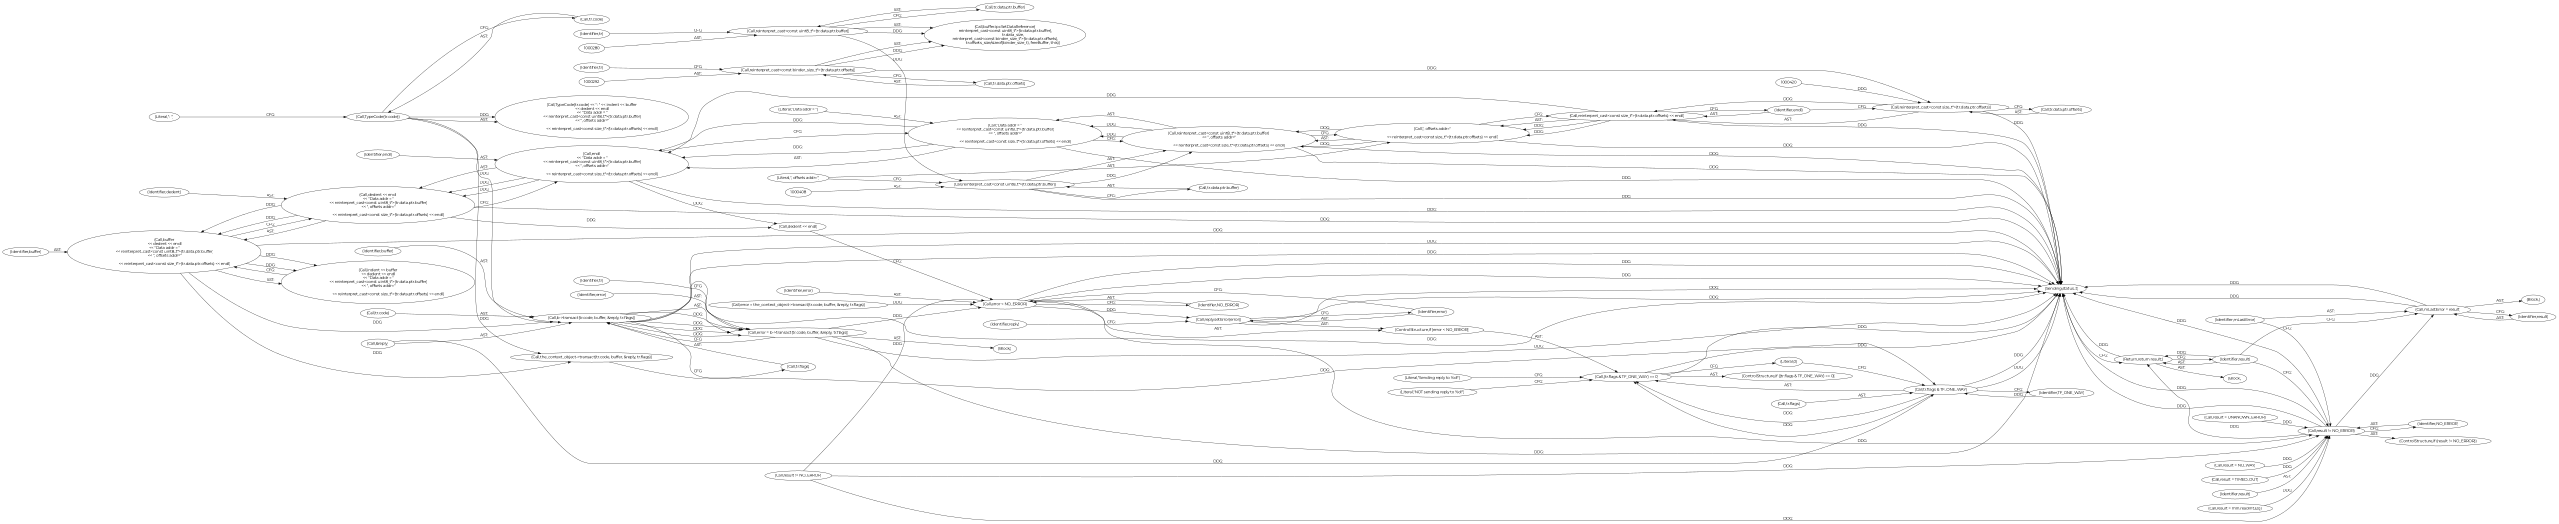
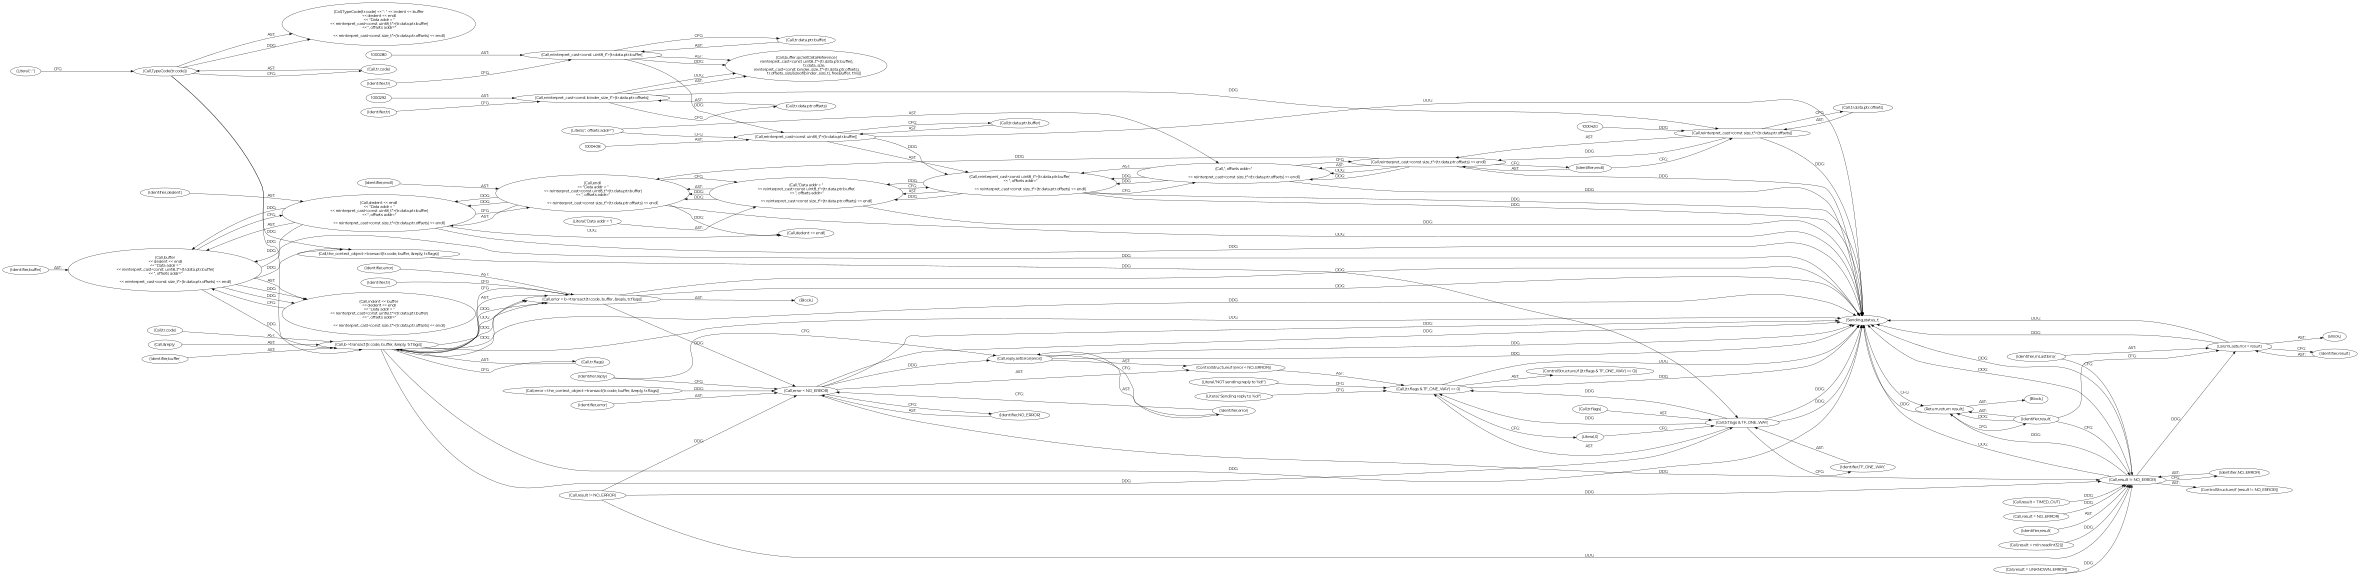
edge "(Call,dedent << endl)" -> "(Call,error < NO_ERROR)": now "(Identifier,reply)" -> "(Call,error < NO_ERROR)"
edge "(Identifier,TF_ONE_WAY)" -> "(Call,tr.flags & TF_ONE_WAY)": label "DDG: " -> "AST: "
edge "(Call,&reply)" -> "(Call,tr.flags & TF_ONE_WAY)": now "(Call,b->transact(tr.code, buffer, &reply, tr.flags))" -> "(Call,tr.flags & TF_ONE_WAY)"
node "(Call,result = NO_WAY)": label "(Call,result = NO_WAY)" -> "(Call,result = NO_ERROR)"
